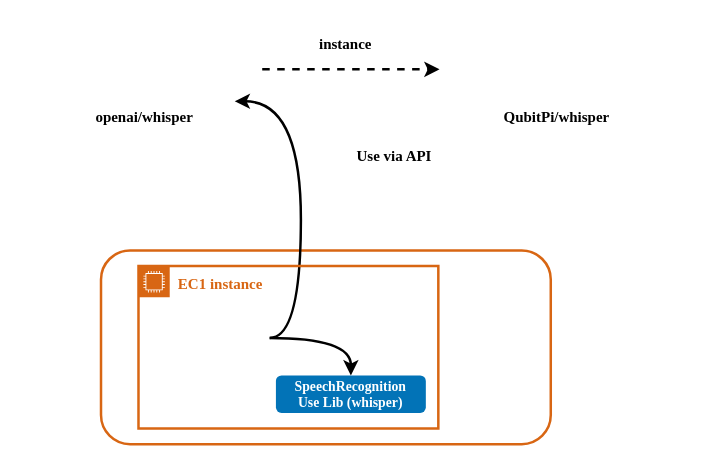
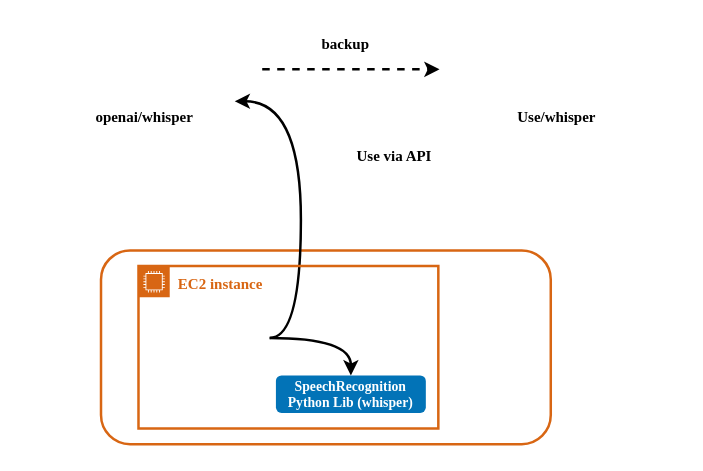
node "instance": label "instance" -> "backup"
node "QubitPi/whisper": label "QubitPi/whisper" -> "Use/whisper"
node "EC1 instance": label "EC1 instance" -> "EC2 instance"
node "SpeechRecognition Use Lib (whisper)": label "SpeechRecognition Use Lib (whisper)" -> "SpeechRecognition Python Lib (whisper)"
